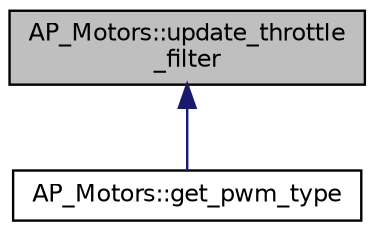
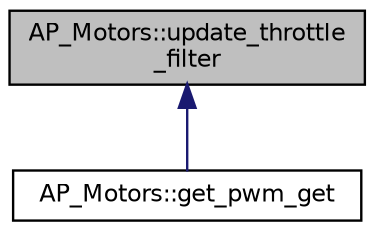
node "AP_Motors::get_pwm_type": label "AP_Motors::get_pwm_type" -> "AP_Motors::get_pwm_get"
